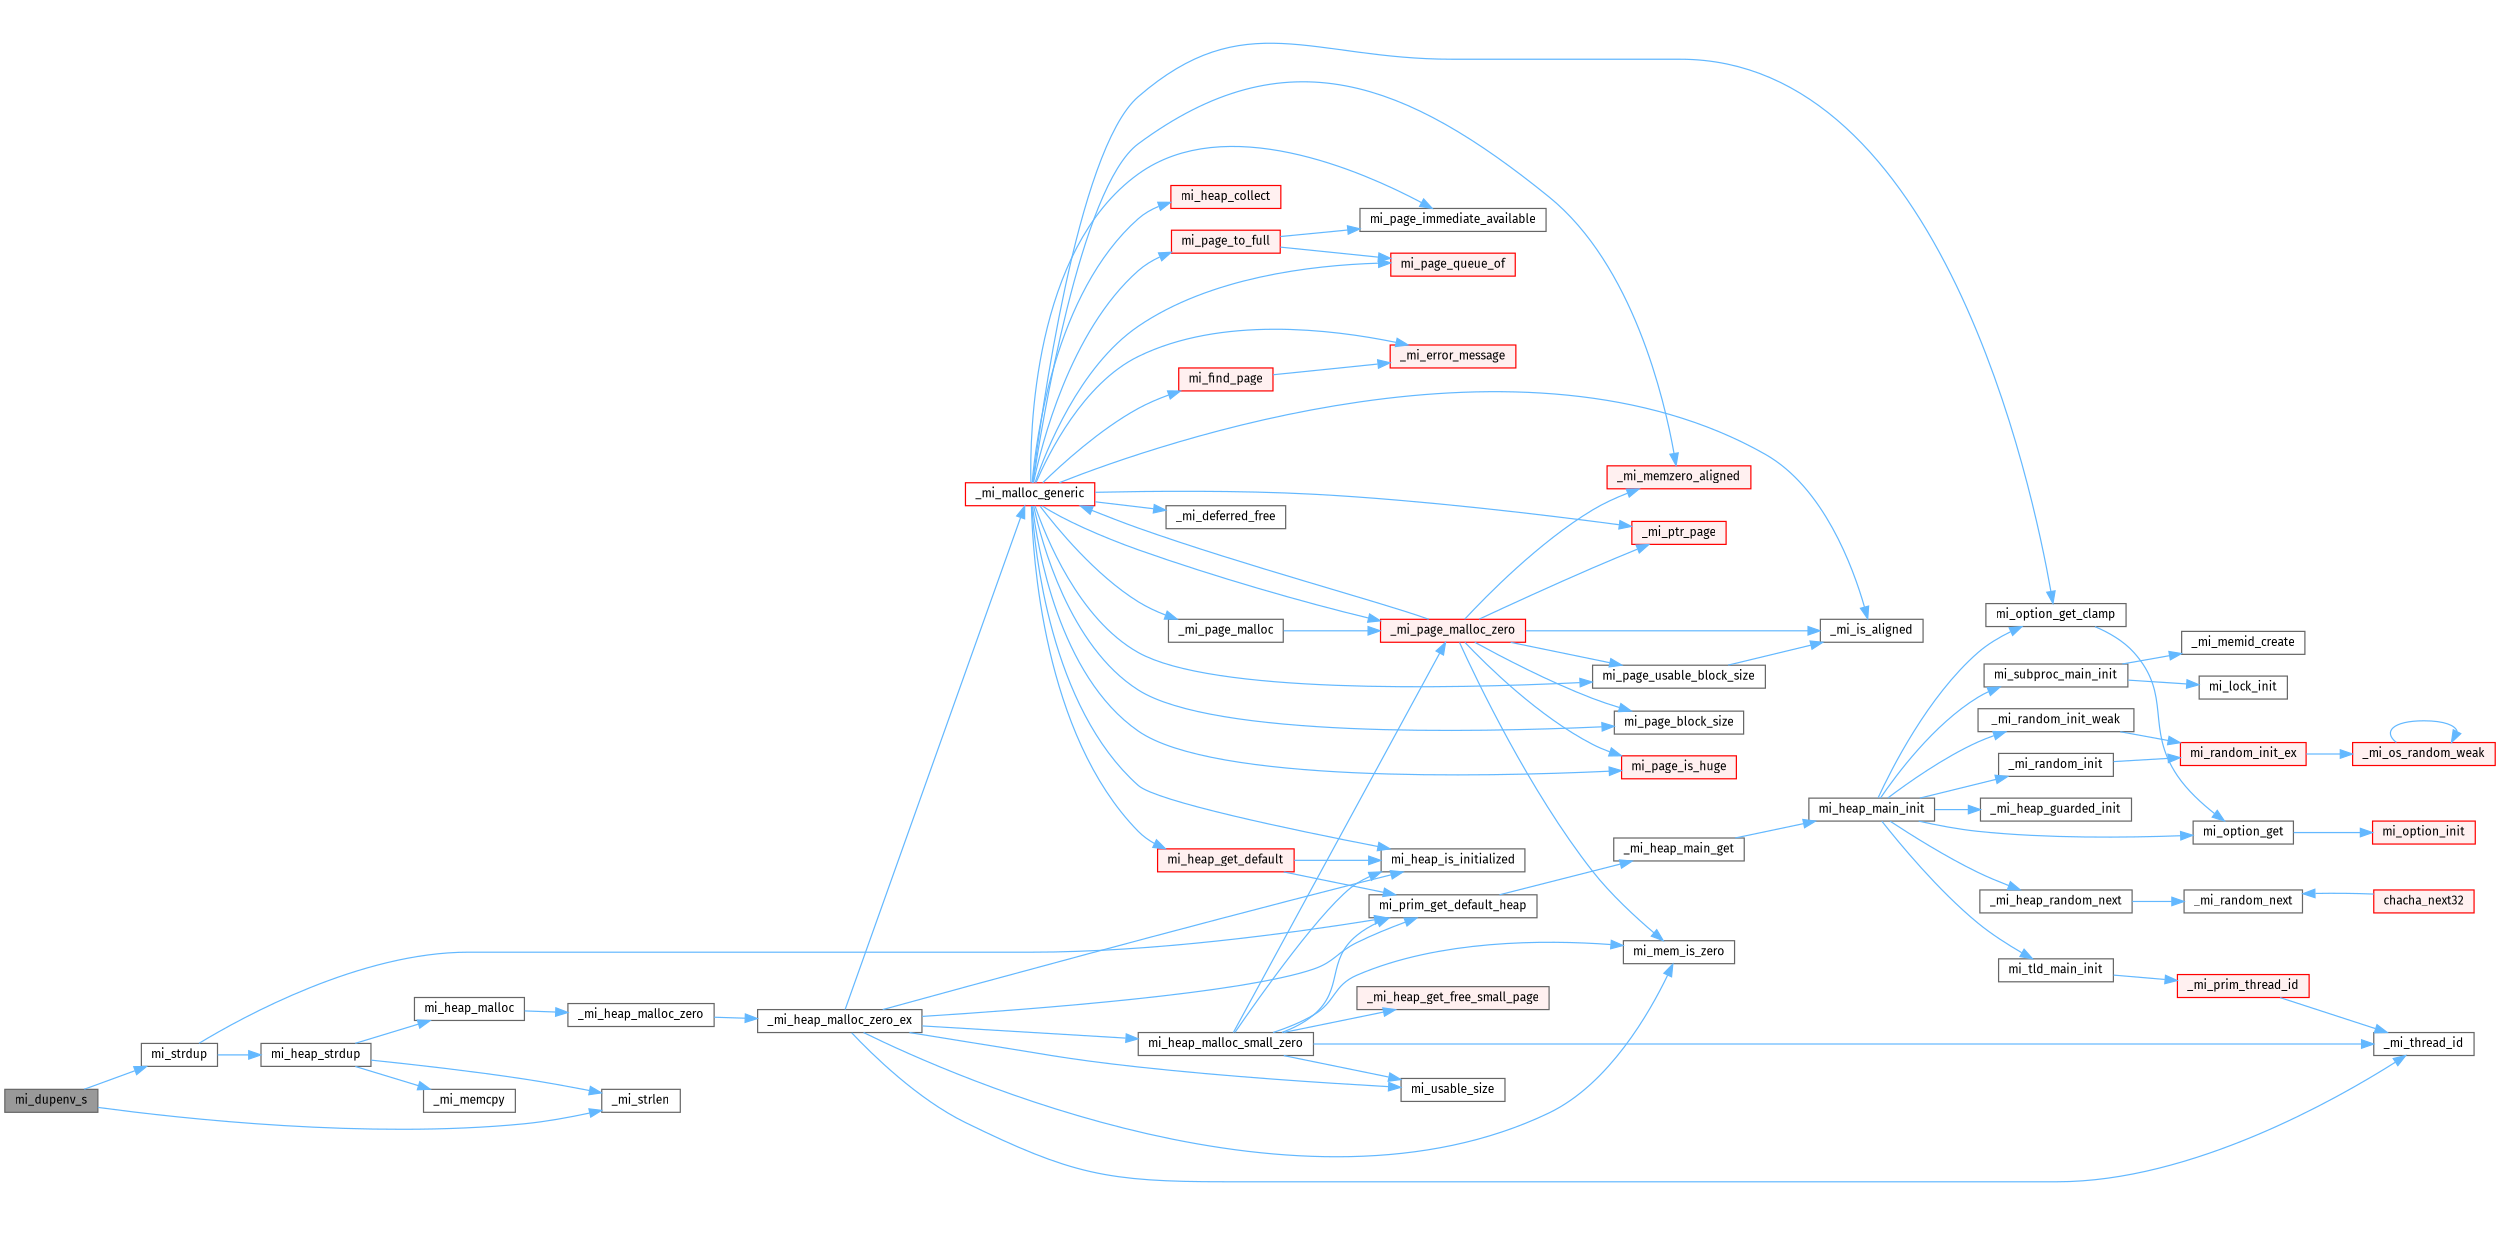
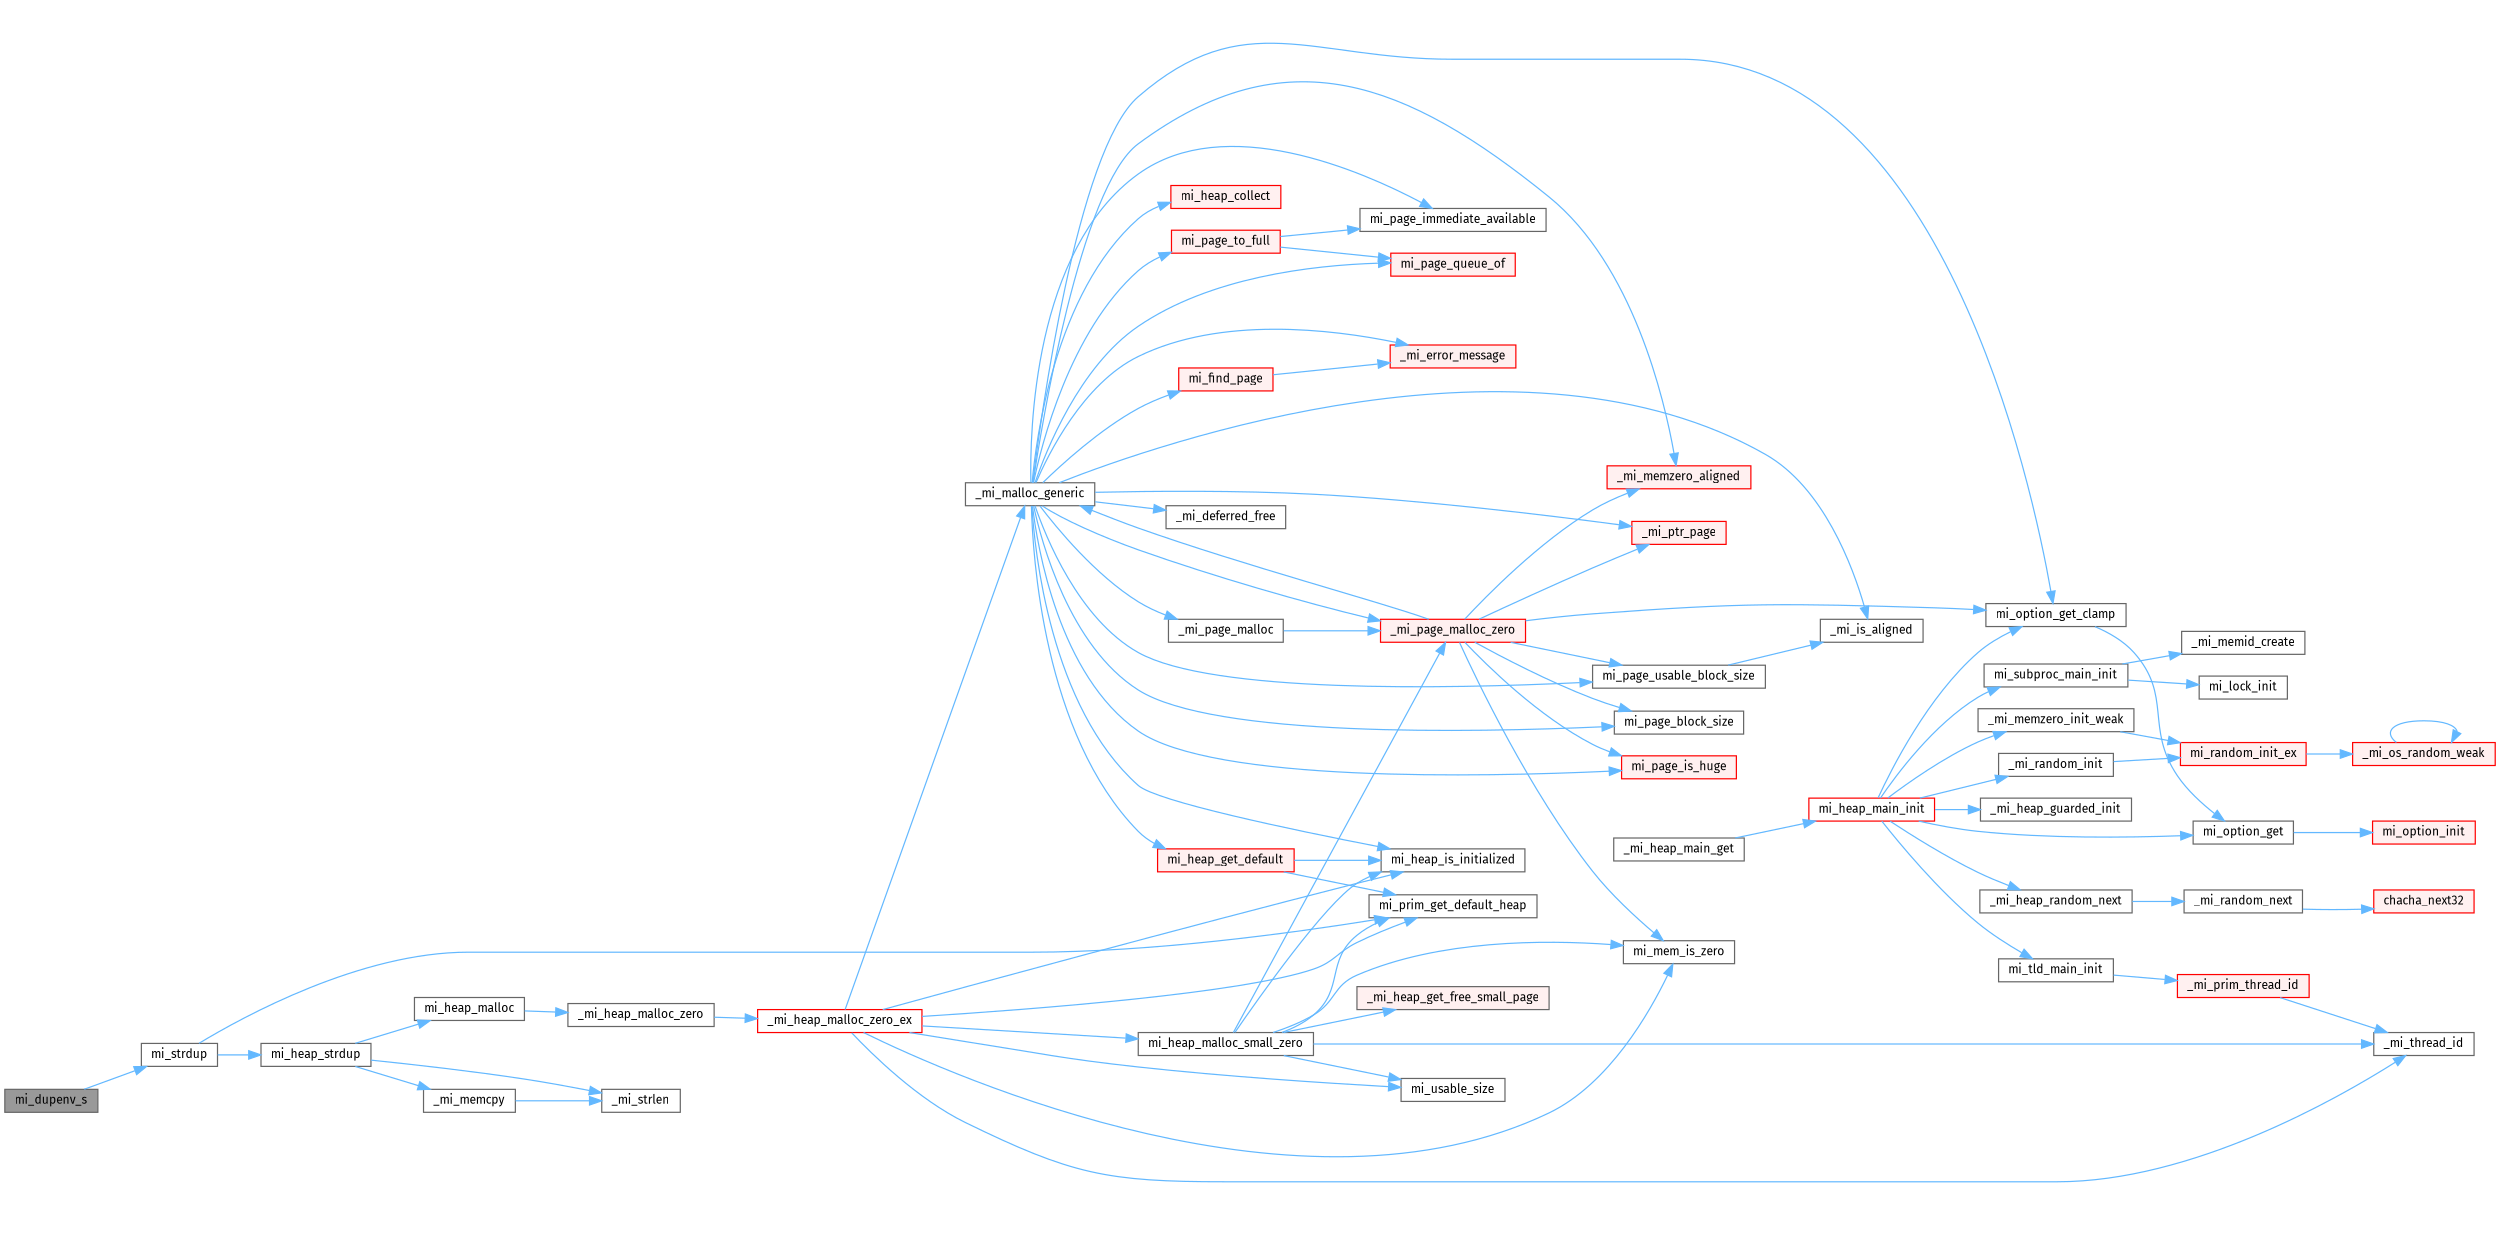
node "_mi_malloc_generic": color red -> grey40
edge "_mi_page_malloc_zero" -> "_mi_is_aligned": now "_mi_page_malloc_zero" -> "mi_option_get_clamp"
node "_mi_random_init_weak": label "_mi_random_init_weak" -> "_mi_memzero_init_weak"
node "mi_heap_main_init": color grey40 -> red
edge "mi_prim_get_default_heap" -> "_mi_heap_main_get": removed
edge "chacha_next32" -> "_mi_random_next": reversed
node "_mi_heap_malloc_zero_ex": color grey40 -> red
edge "mi_dupenv_s" -> "_mi_strlen": now "_mi_memcpy" -> "_mi_strlen"
